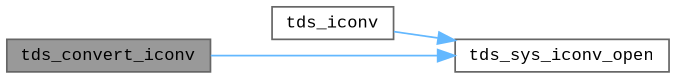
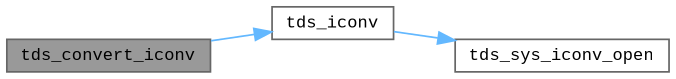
edge "tds_convert_iconv" -> "tds_sys_iconv_open": now "tds_convert_iconv" -> "tds_iconv"
